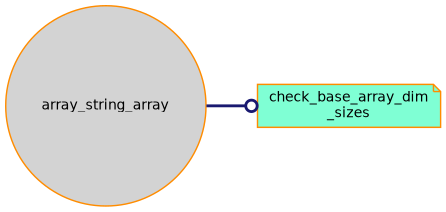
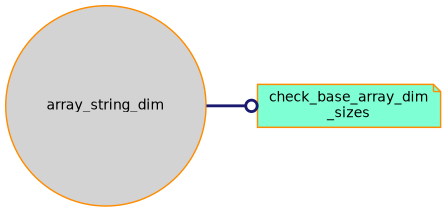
node "array_string_array": label "array_string_array" -> "array_string_dim"
